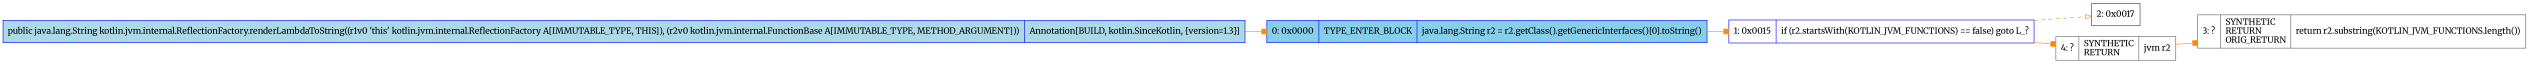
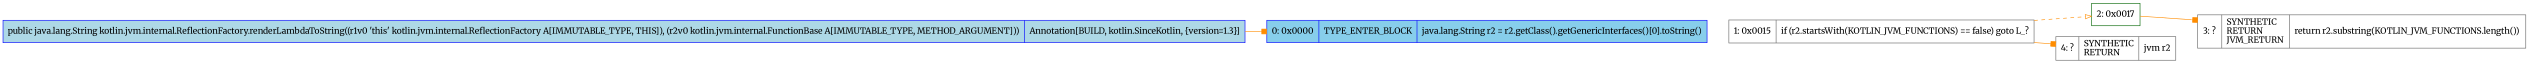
edge "0: 0x0000" -> "1: 0x0015": removed
node "1: 0x0015": color blue -> gray40
node "3: ?": text "ORIG_RETURN" -> "JVM_RETURN"
edge "4: ?" -> "3: ?": now "2: 0x0017" -> "3: ?"
